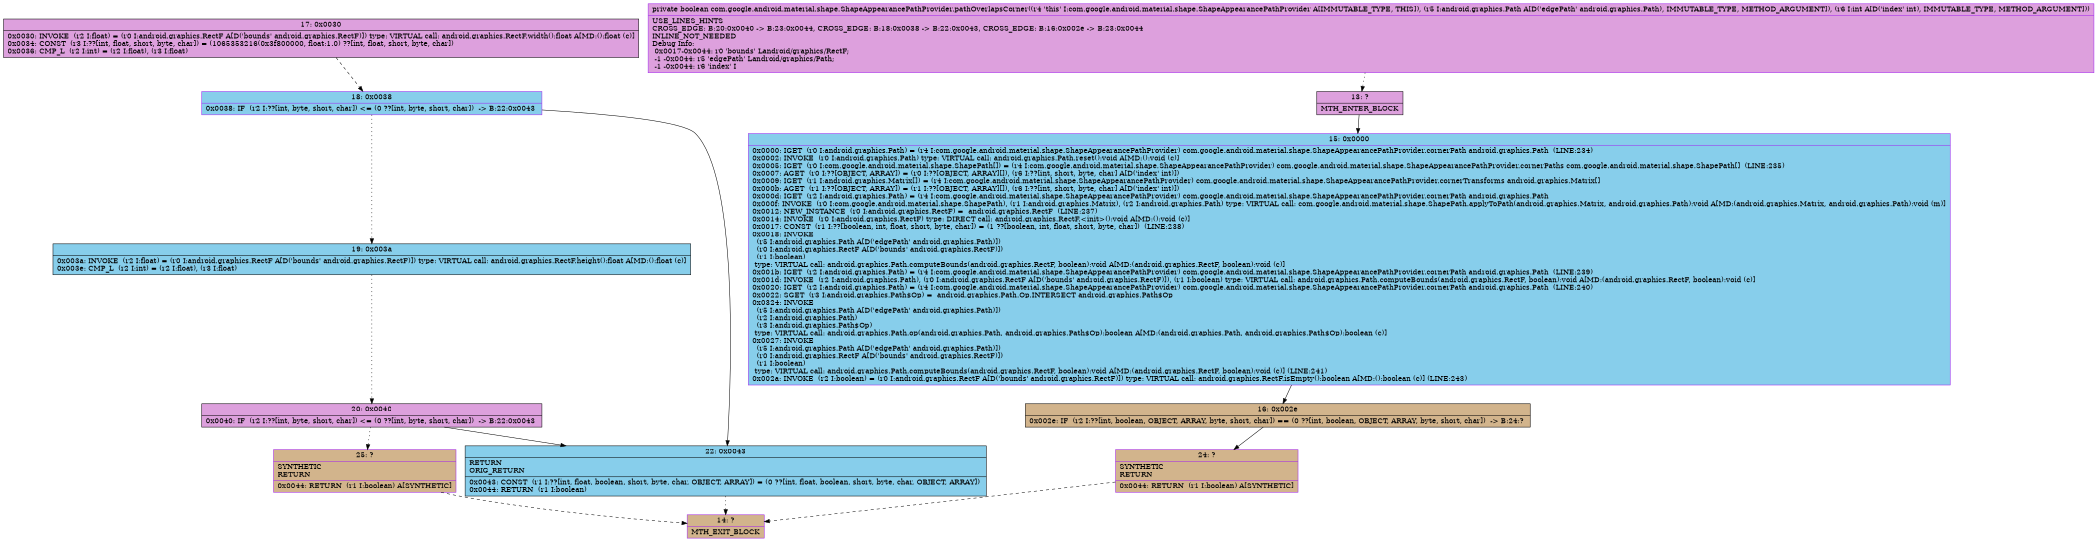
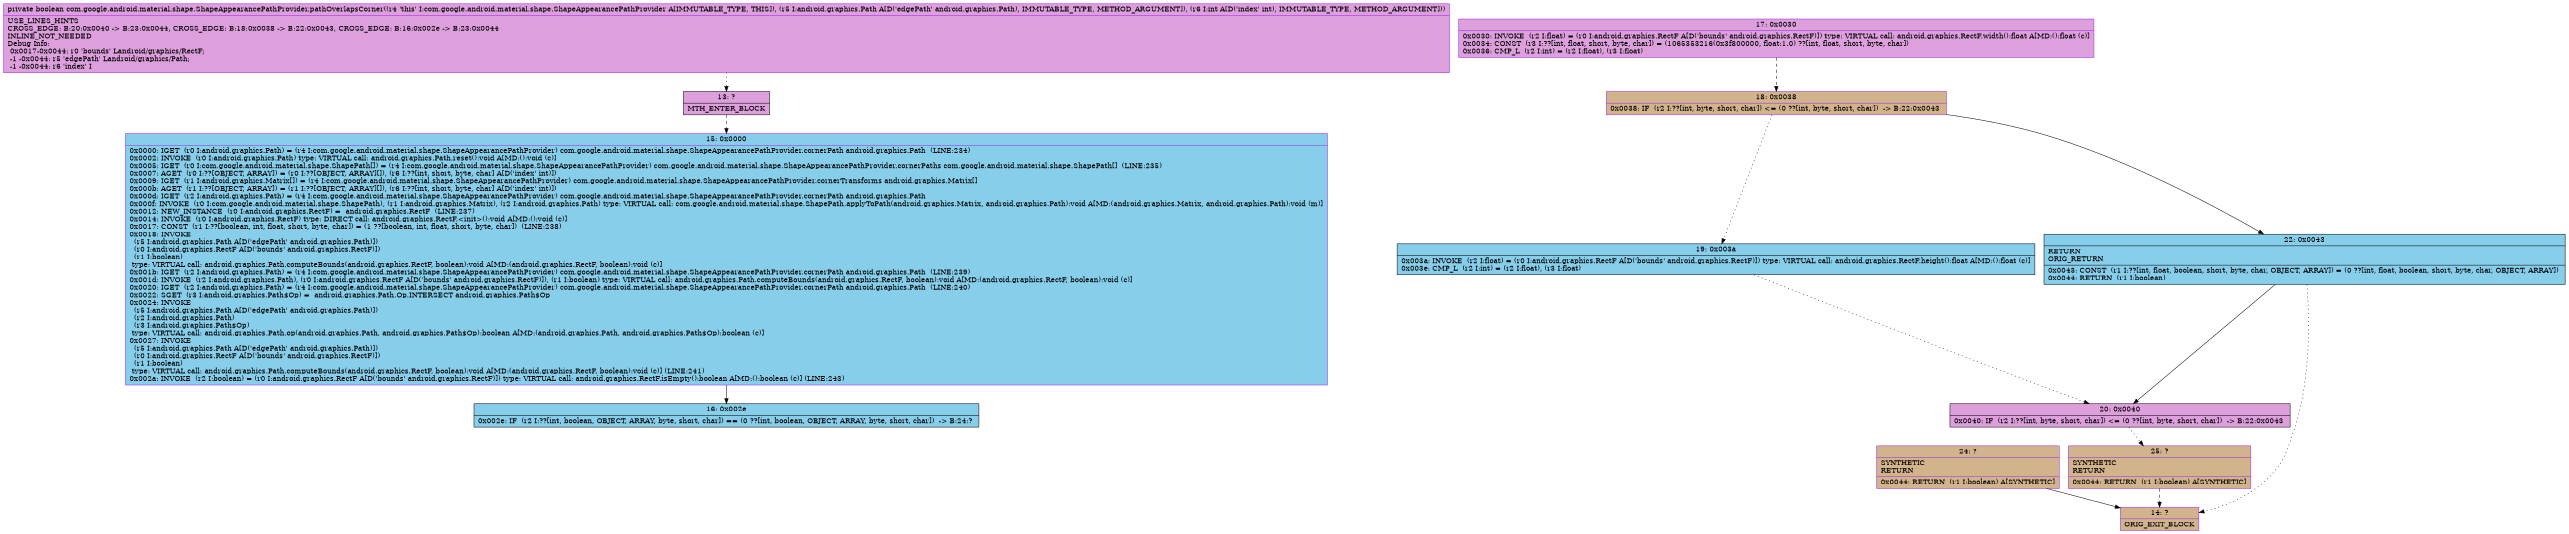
node "17: 0x0030": color black -> purple
node "18: 0x0038": fillcolor skyblue -> tan
edge "13: ?" -> "15: 0x0000": style solid -> dashed
node "15: 0x0000": text "0x0324: INVOKE" -> "0x0024: INVOKE"
node "16: 0x002e": fillcolor tan -> skyblue
edge "20: 0x0040" -> "22: 0x0043": reversed
edge "16: 0x002e" -> "24: ?": removed
edge "24: ?" -> "14: ?": style dashed -> solid
node "14: ?": text "MTH_EXIT_BLOCK" -> "ORIG_EXIT_BLOCK"
